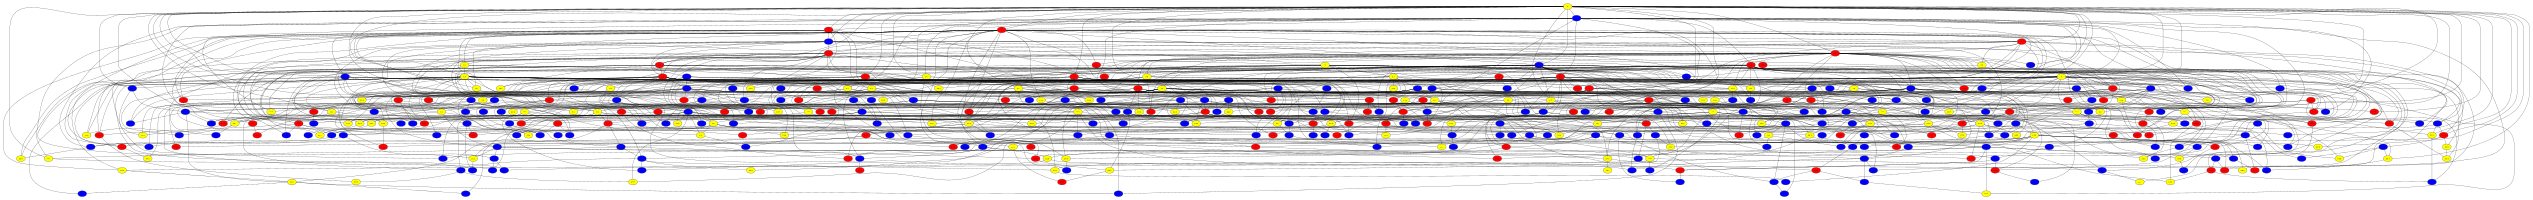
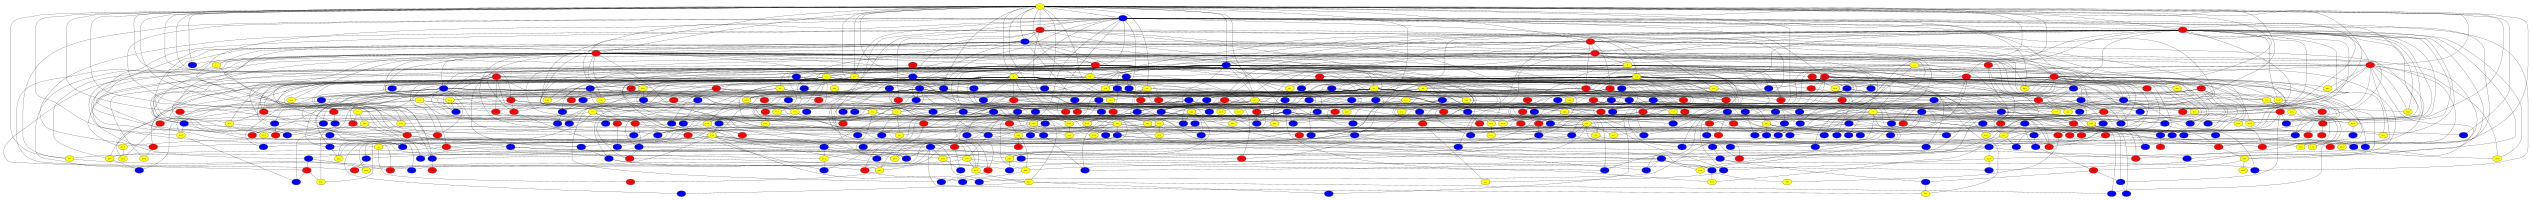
edge "18" -- "151": removed
